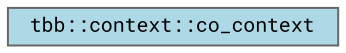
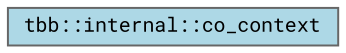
node "tbb::context::co_context": label "tbb::context::co_context" -> "tbb::internal::co_context"
